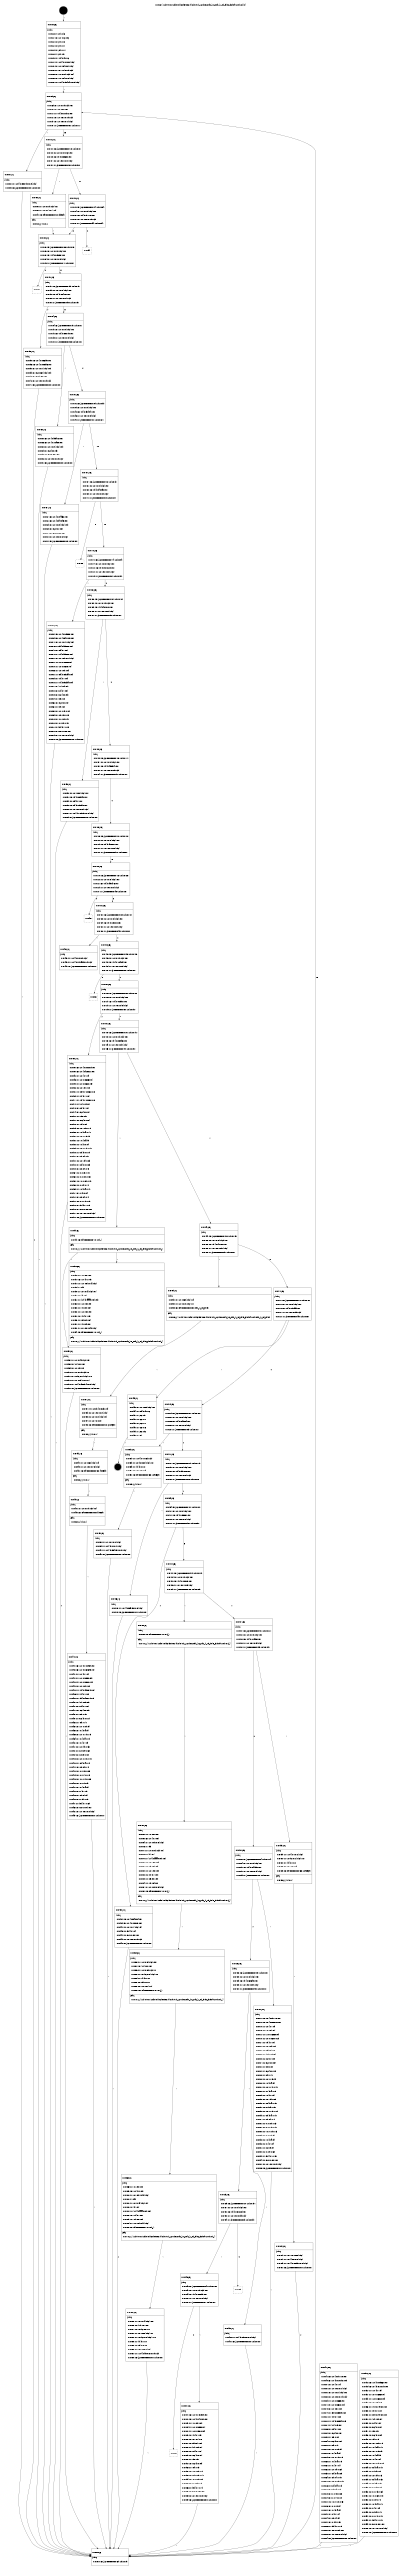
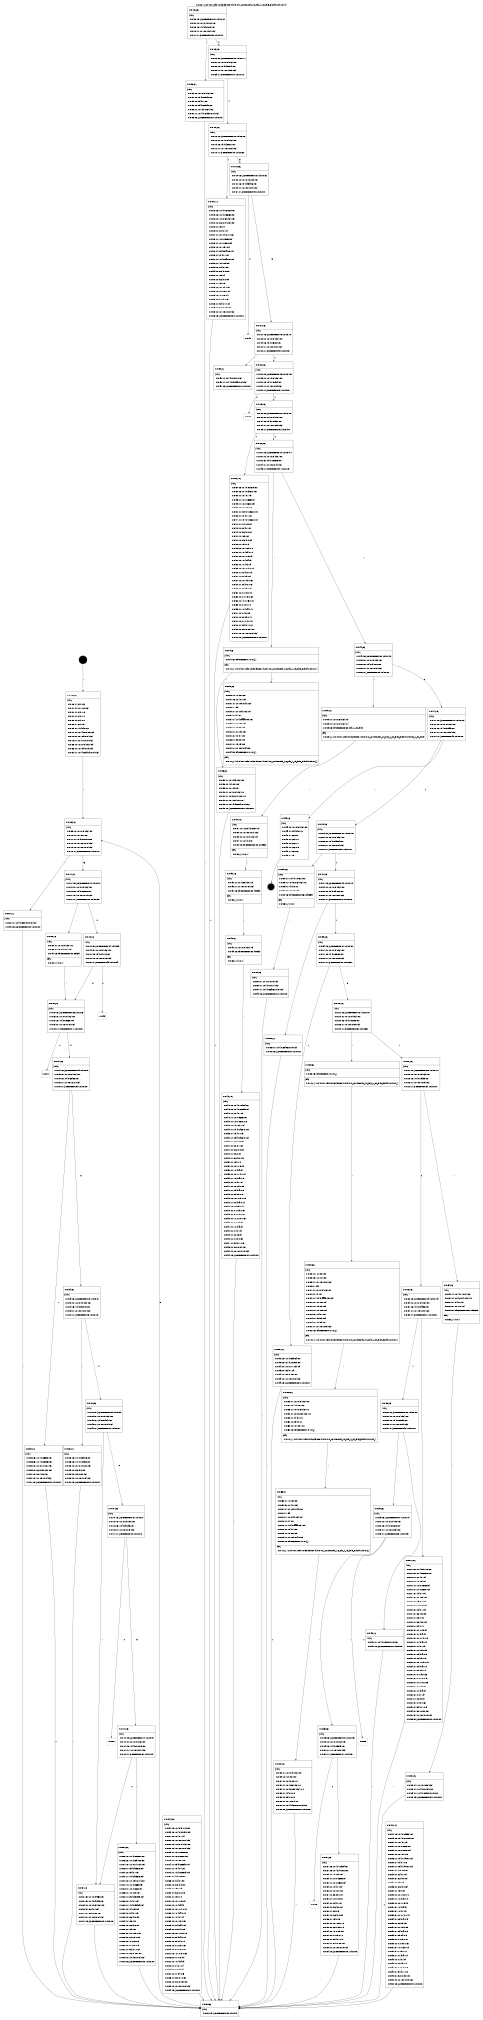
node "0x401b79 [111]": added
edge "0x40171a [25]" -> "0x401733 [25]": now "0x40171a [25]" -> "0x401931 [27]"
